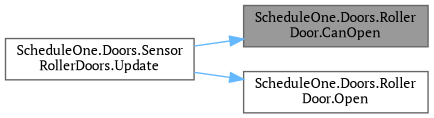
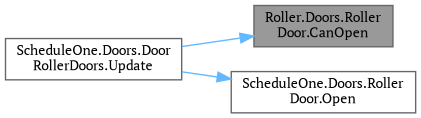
node "ScheduleOne.Doors.Roller Door.CanOpen": label "ScheduleOne.Doors.Roller Door.CanOpen" -> "Roller.Doors.Roller Door.CanOpen"
node "ScheduleOne.Doors.Sensor RollerDoors.Update": label "ScheduleOne.Doors.Sensor RollerDoors.Update" -> "ScheduleOne.Doors.Door RollerDoors.Update"
